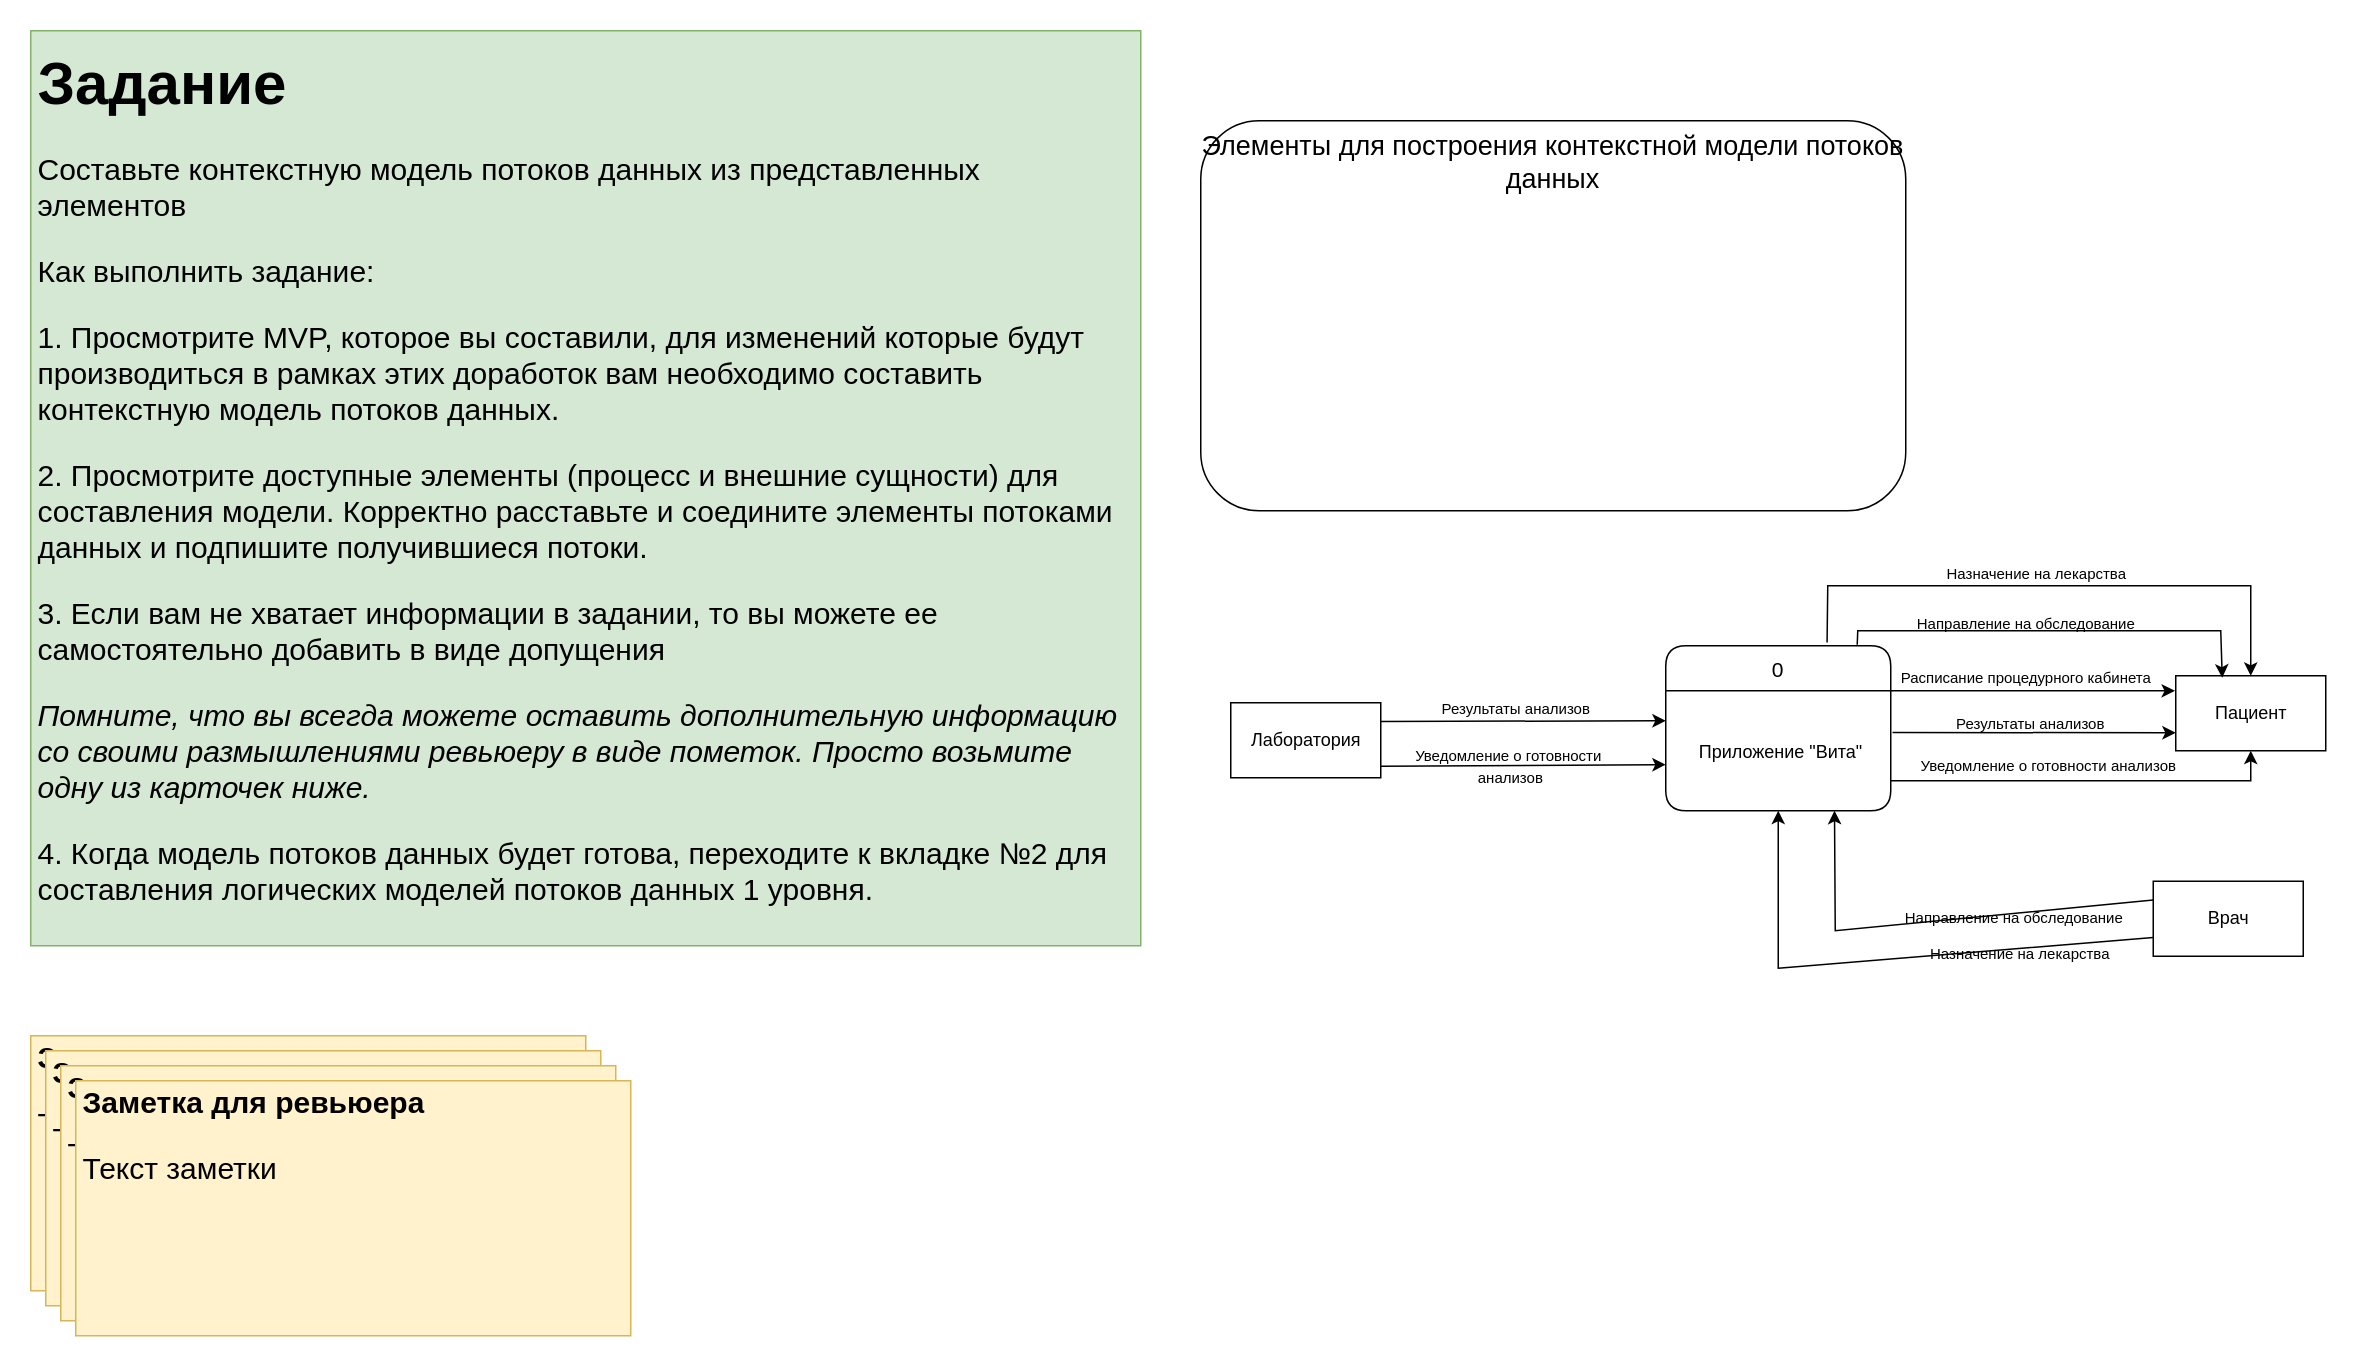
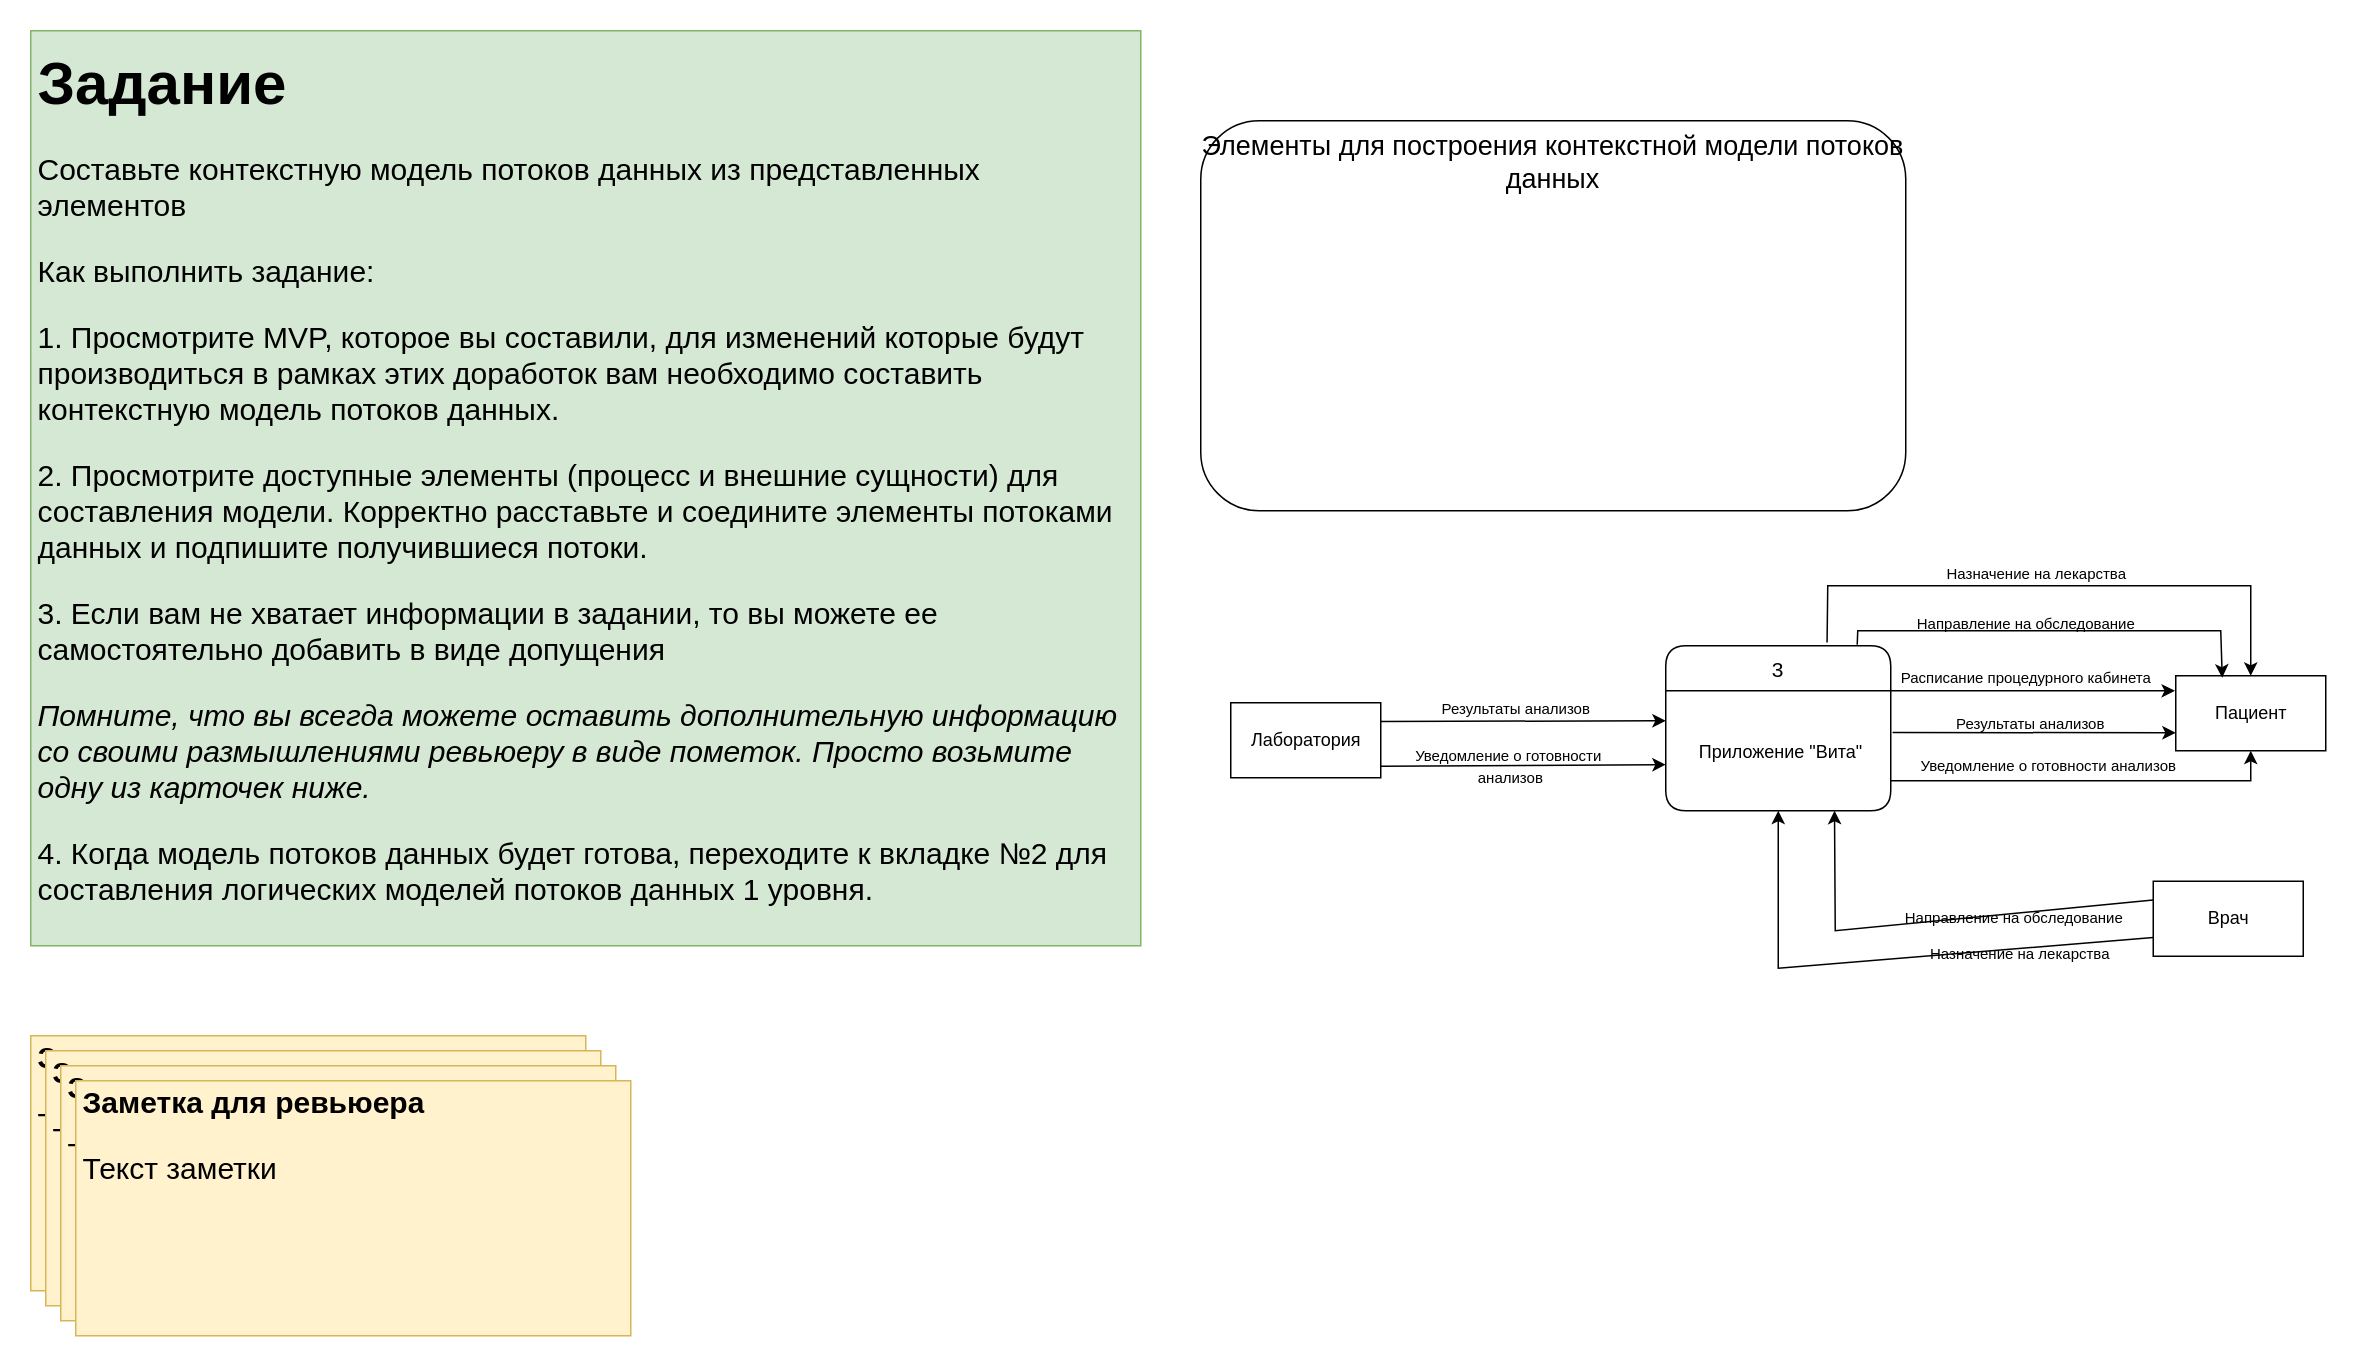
node "0": label "0" -> "3"
